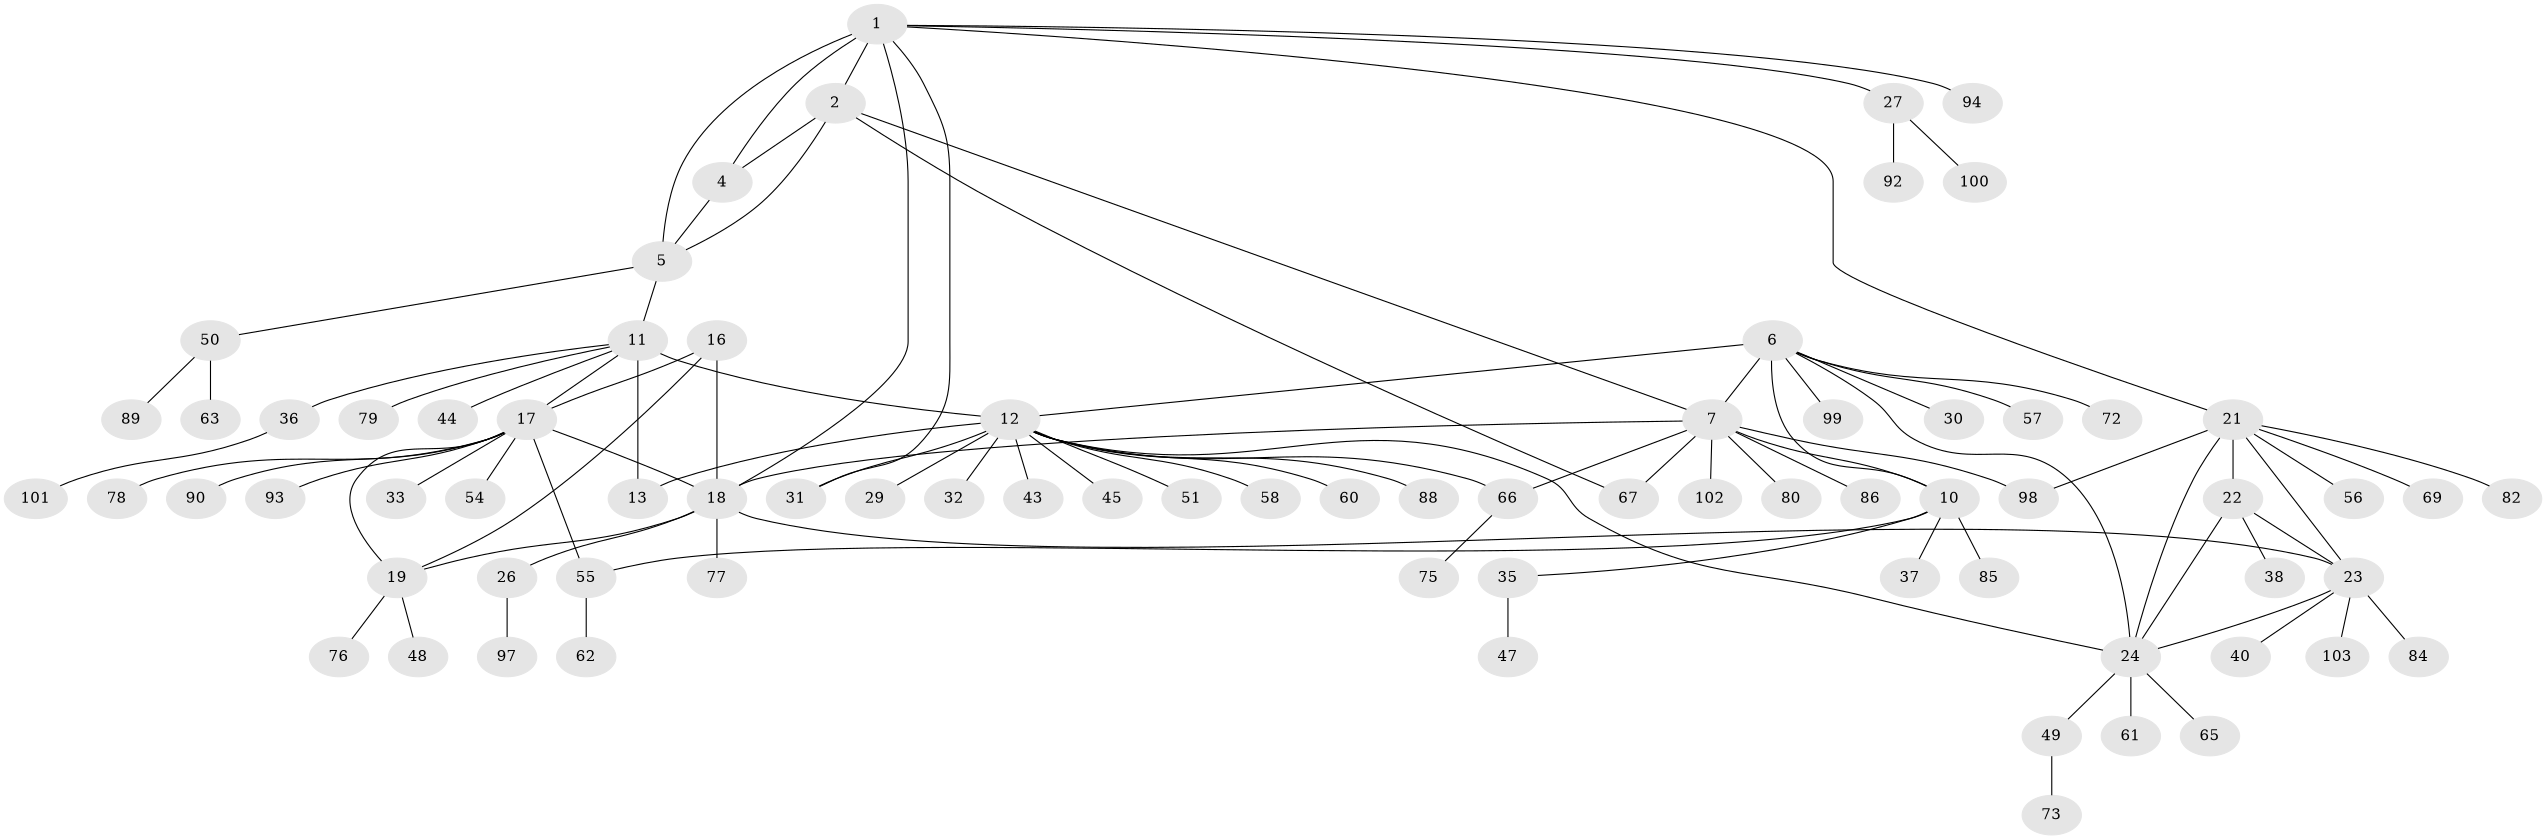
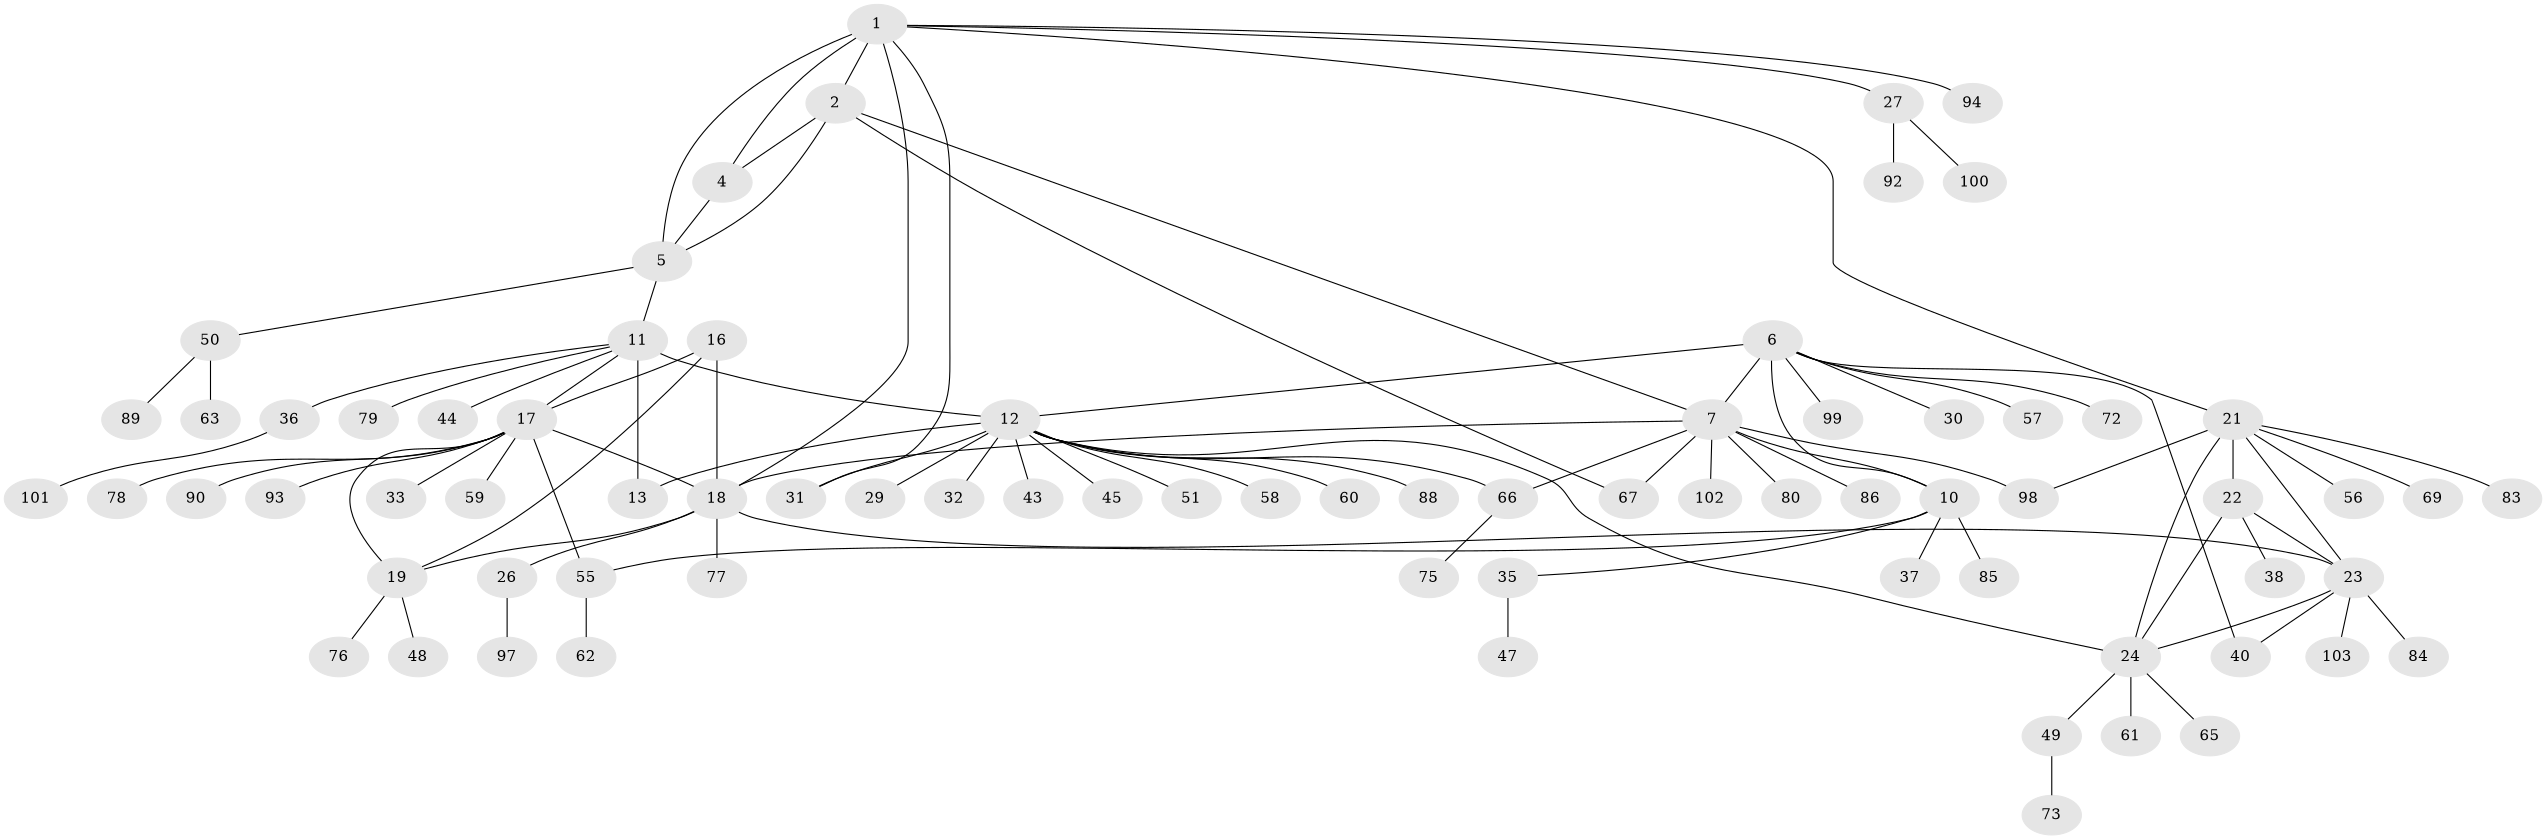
edge "6" -- "24": now "6" -- "40"
node "54": label "54" -> "59"
node "82": label "82" -> "83"
